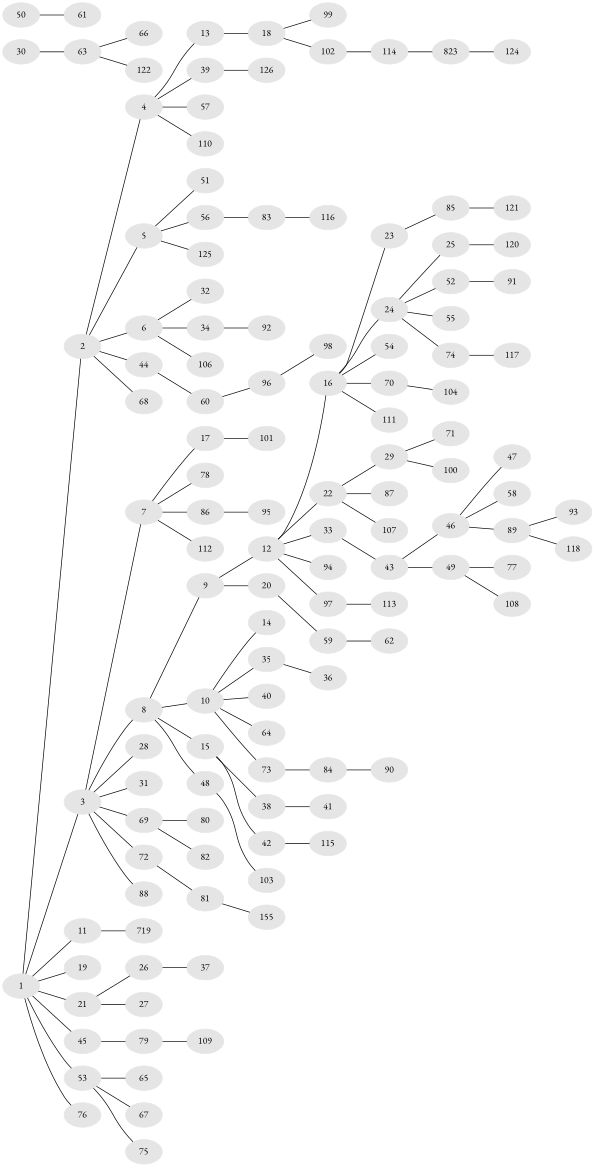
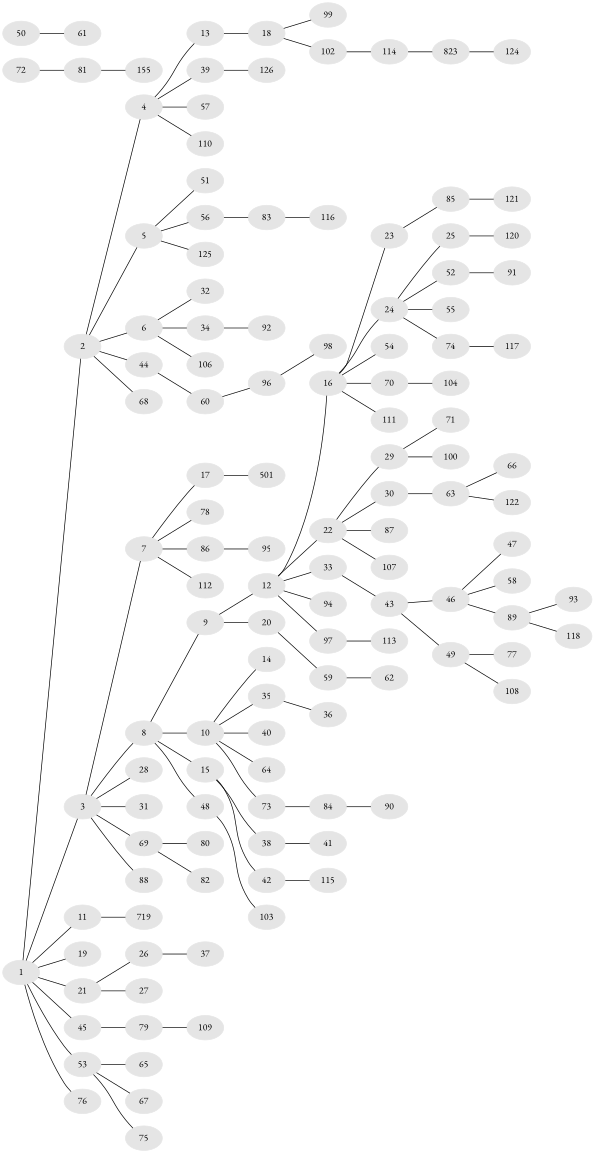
node "101": label "101" -> "501"
edge "30" -- "22": added
edge "3" -- "72": removed
